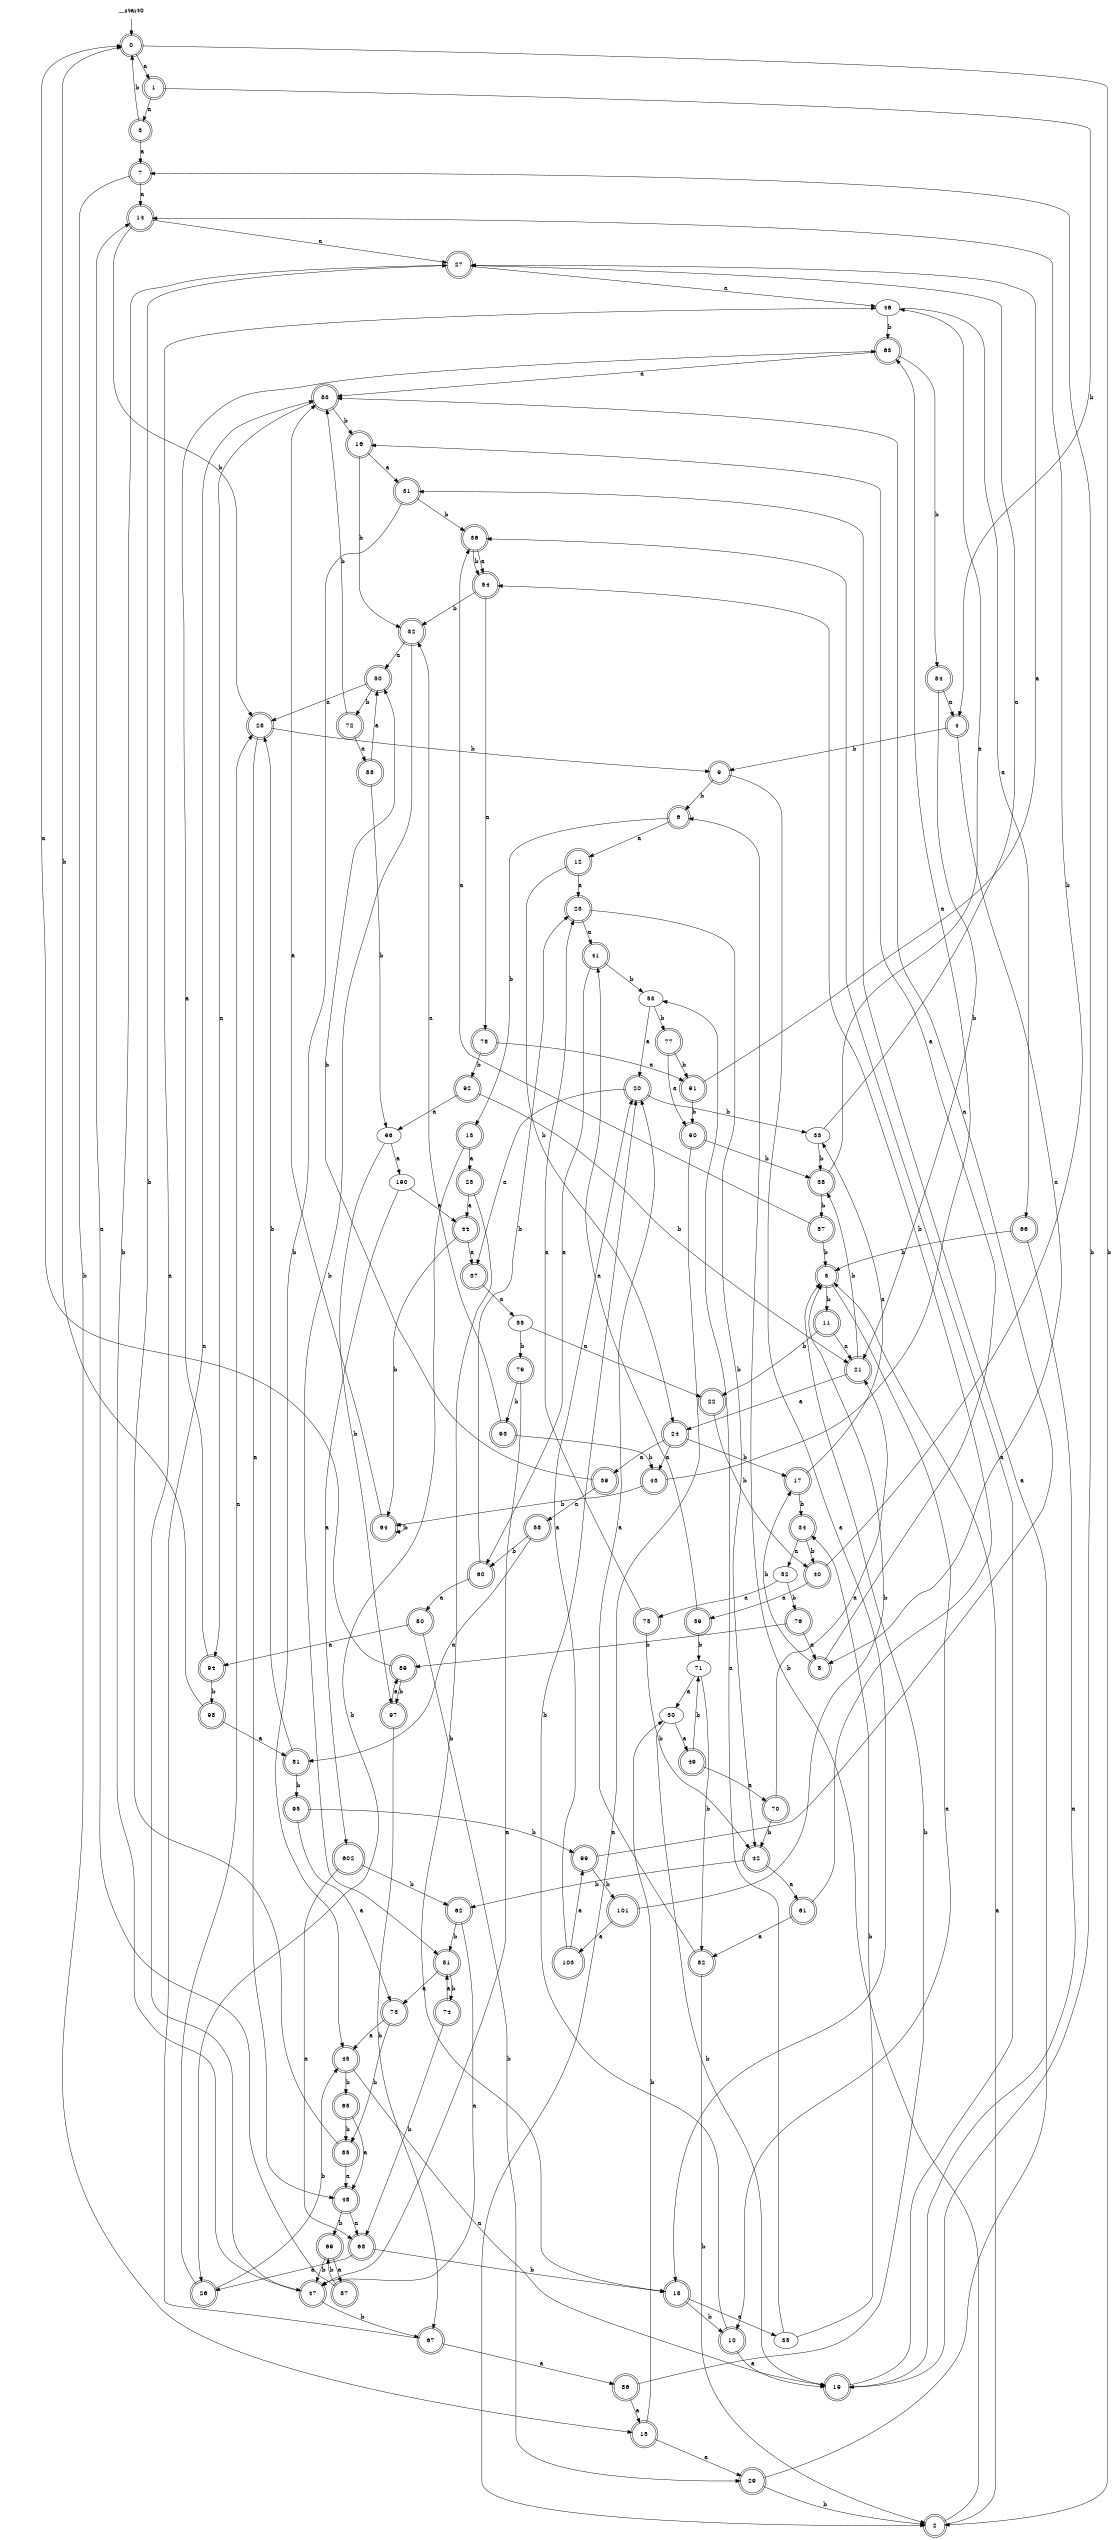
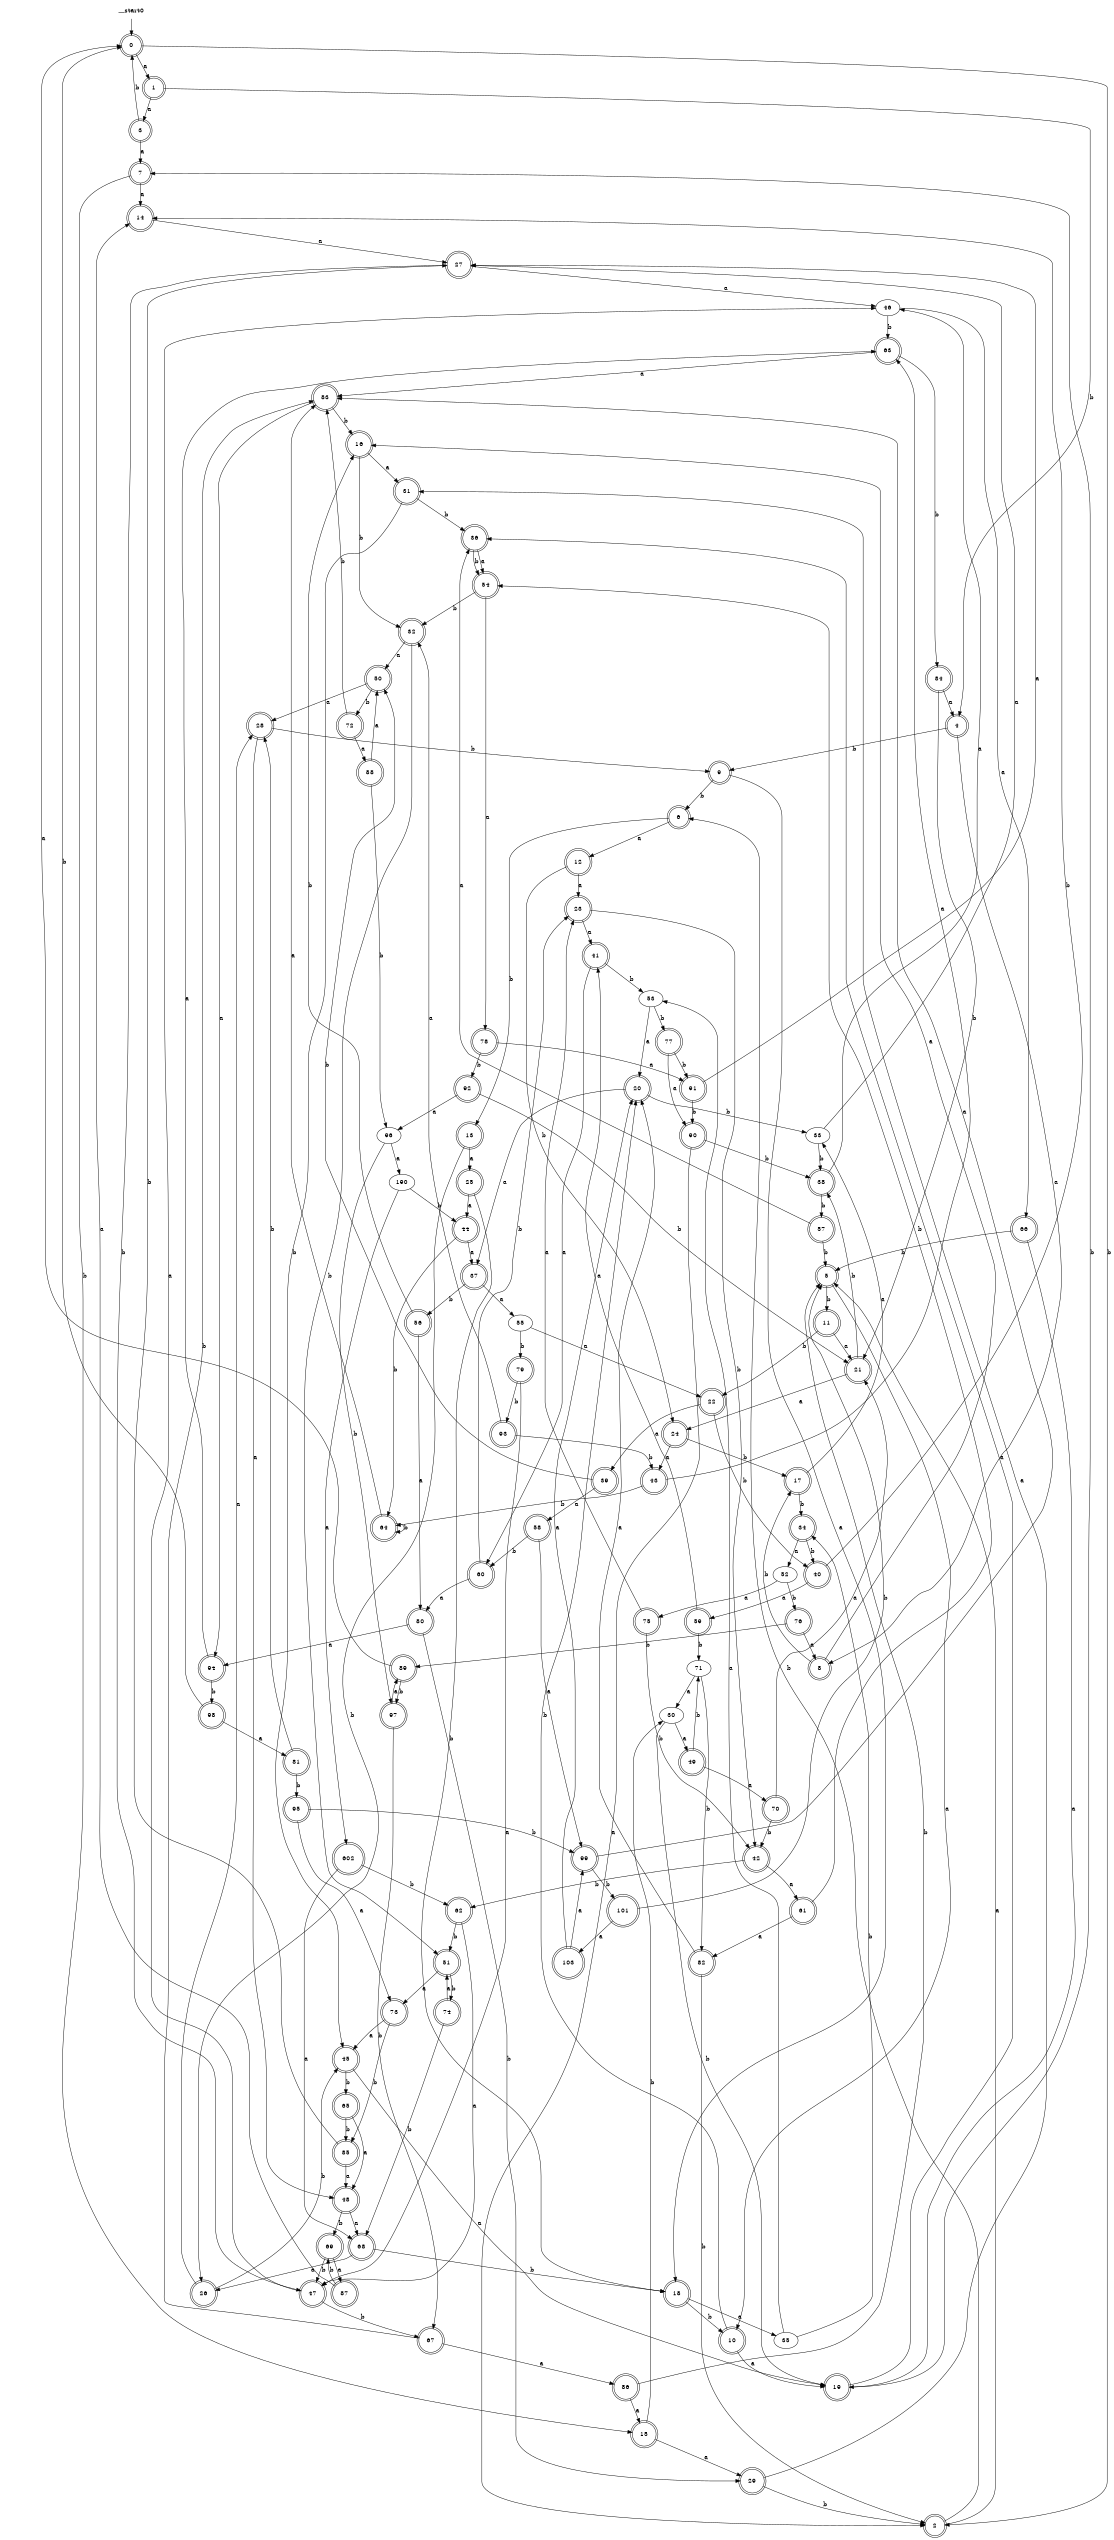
edge "14" -> "28": removed, label "b"
edge "190" -> "44": label "a" -> "b"
node "56": added
edge "67" -> "83": label "a" -> "b"
edge "24" -> "39": now "22" -> "39"
edge "58" -> "81": now "58" -> "99"
